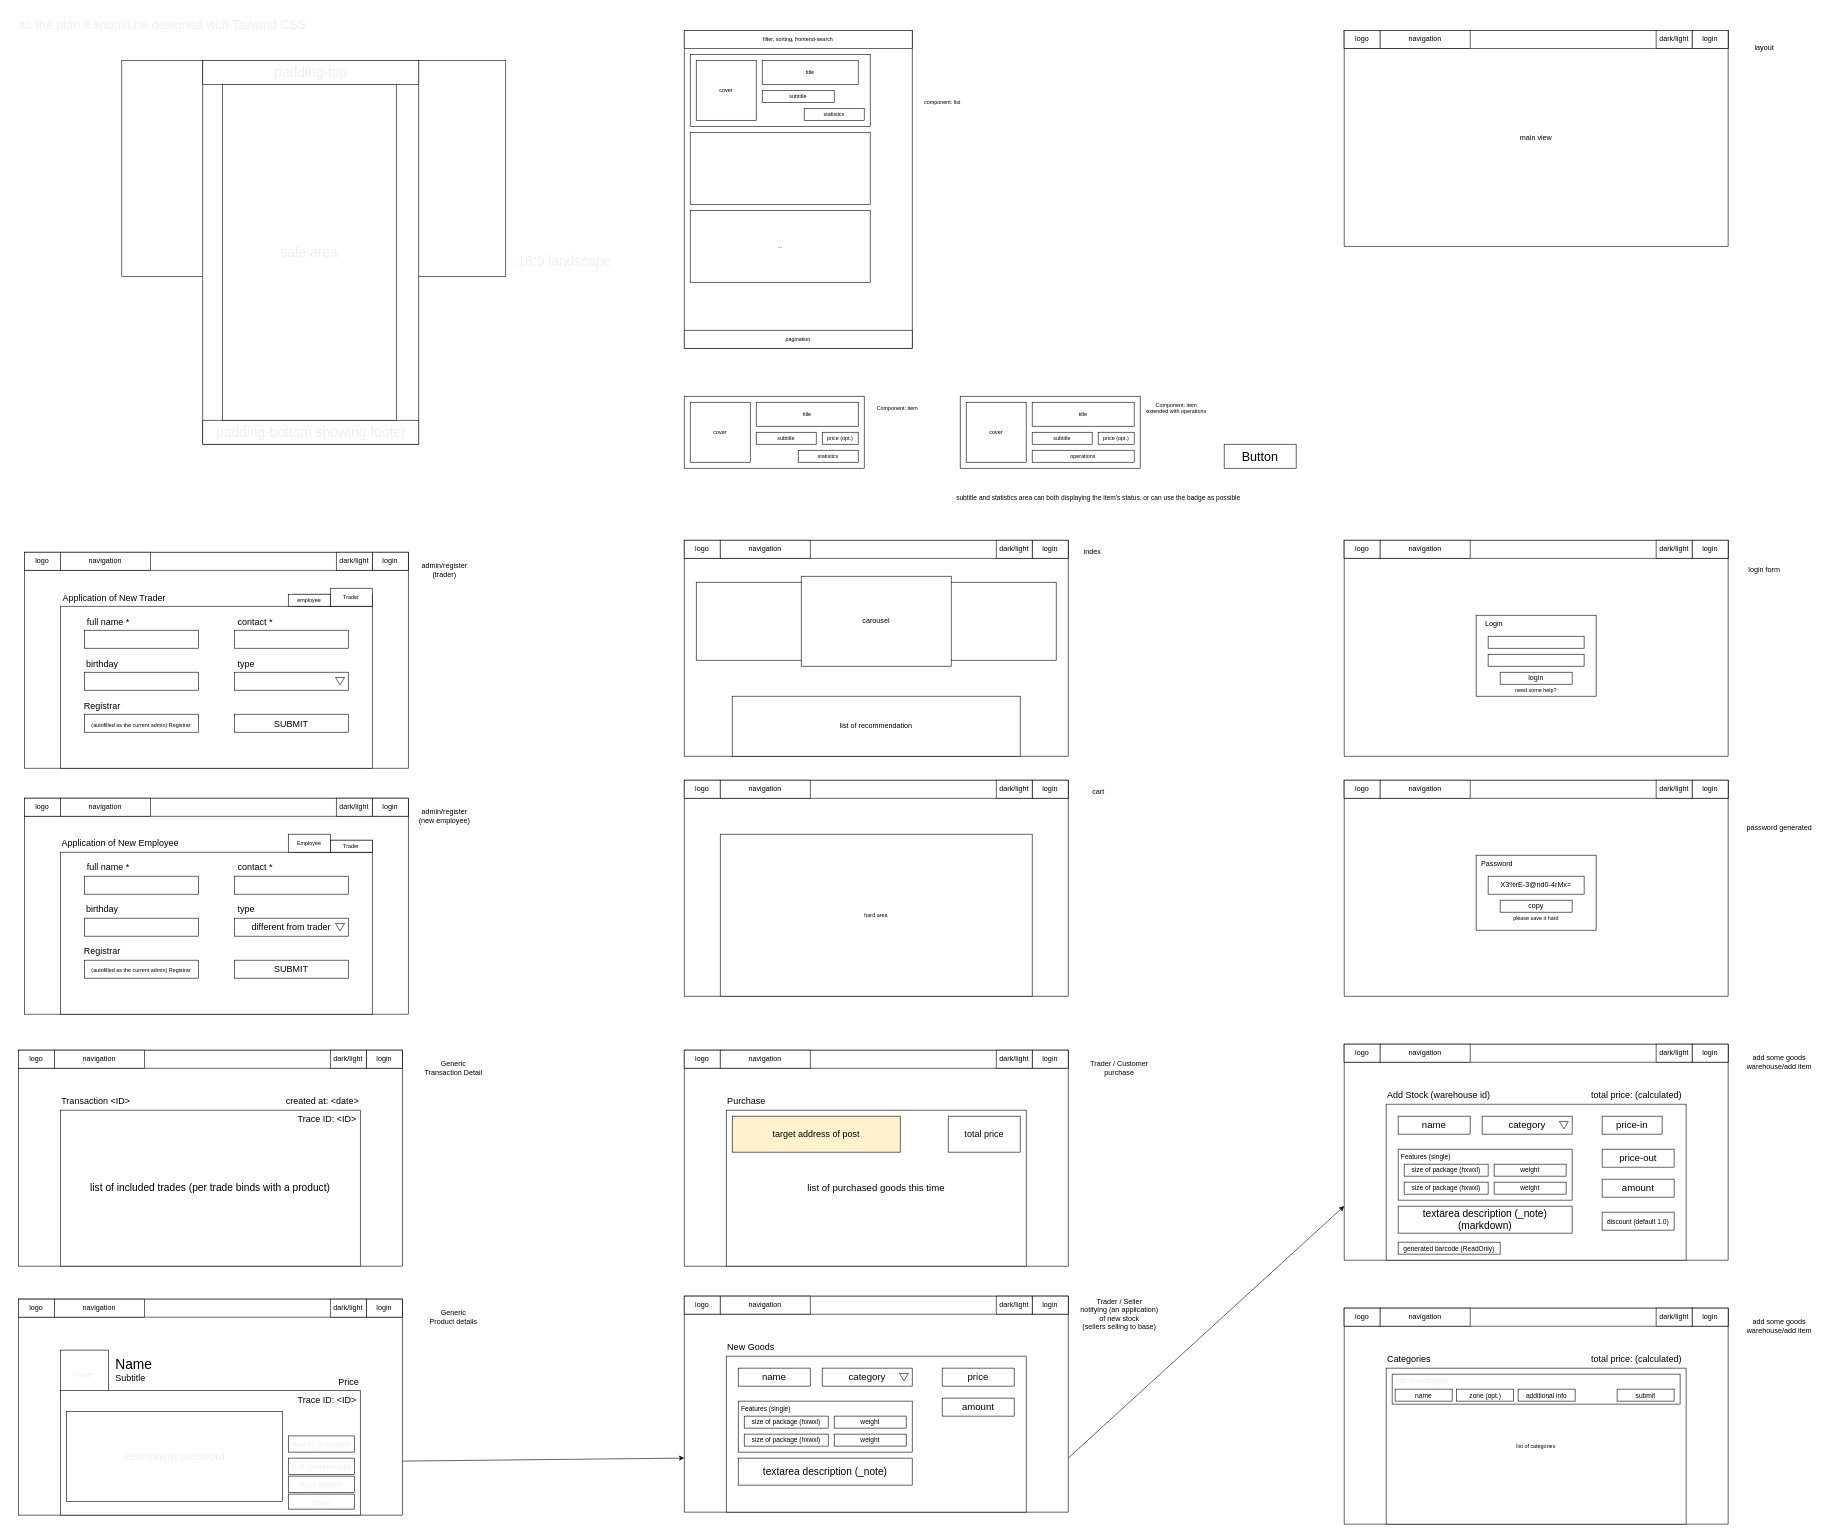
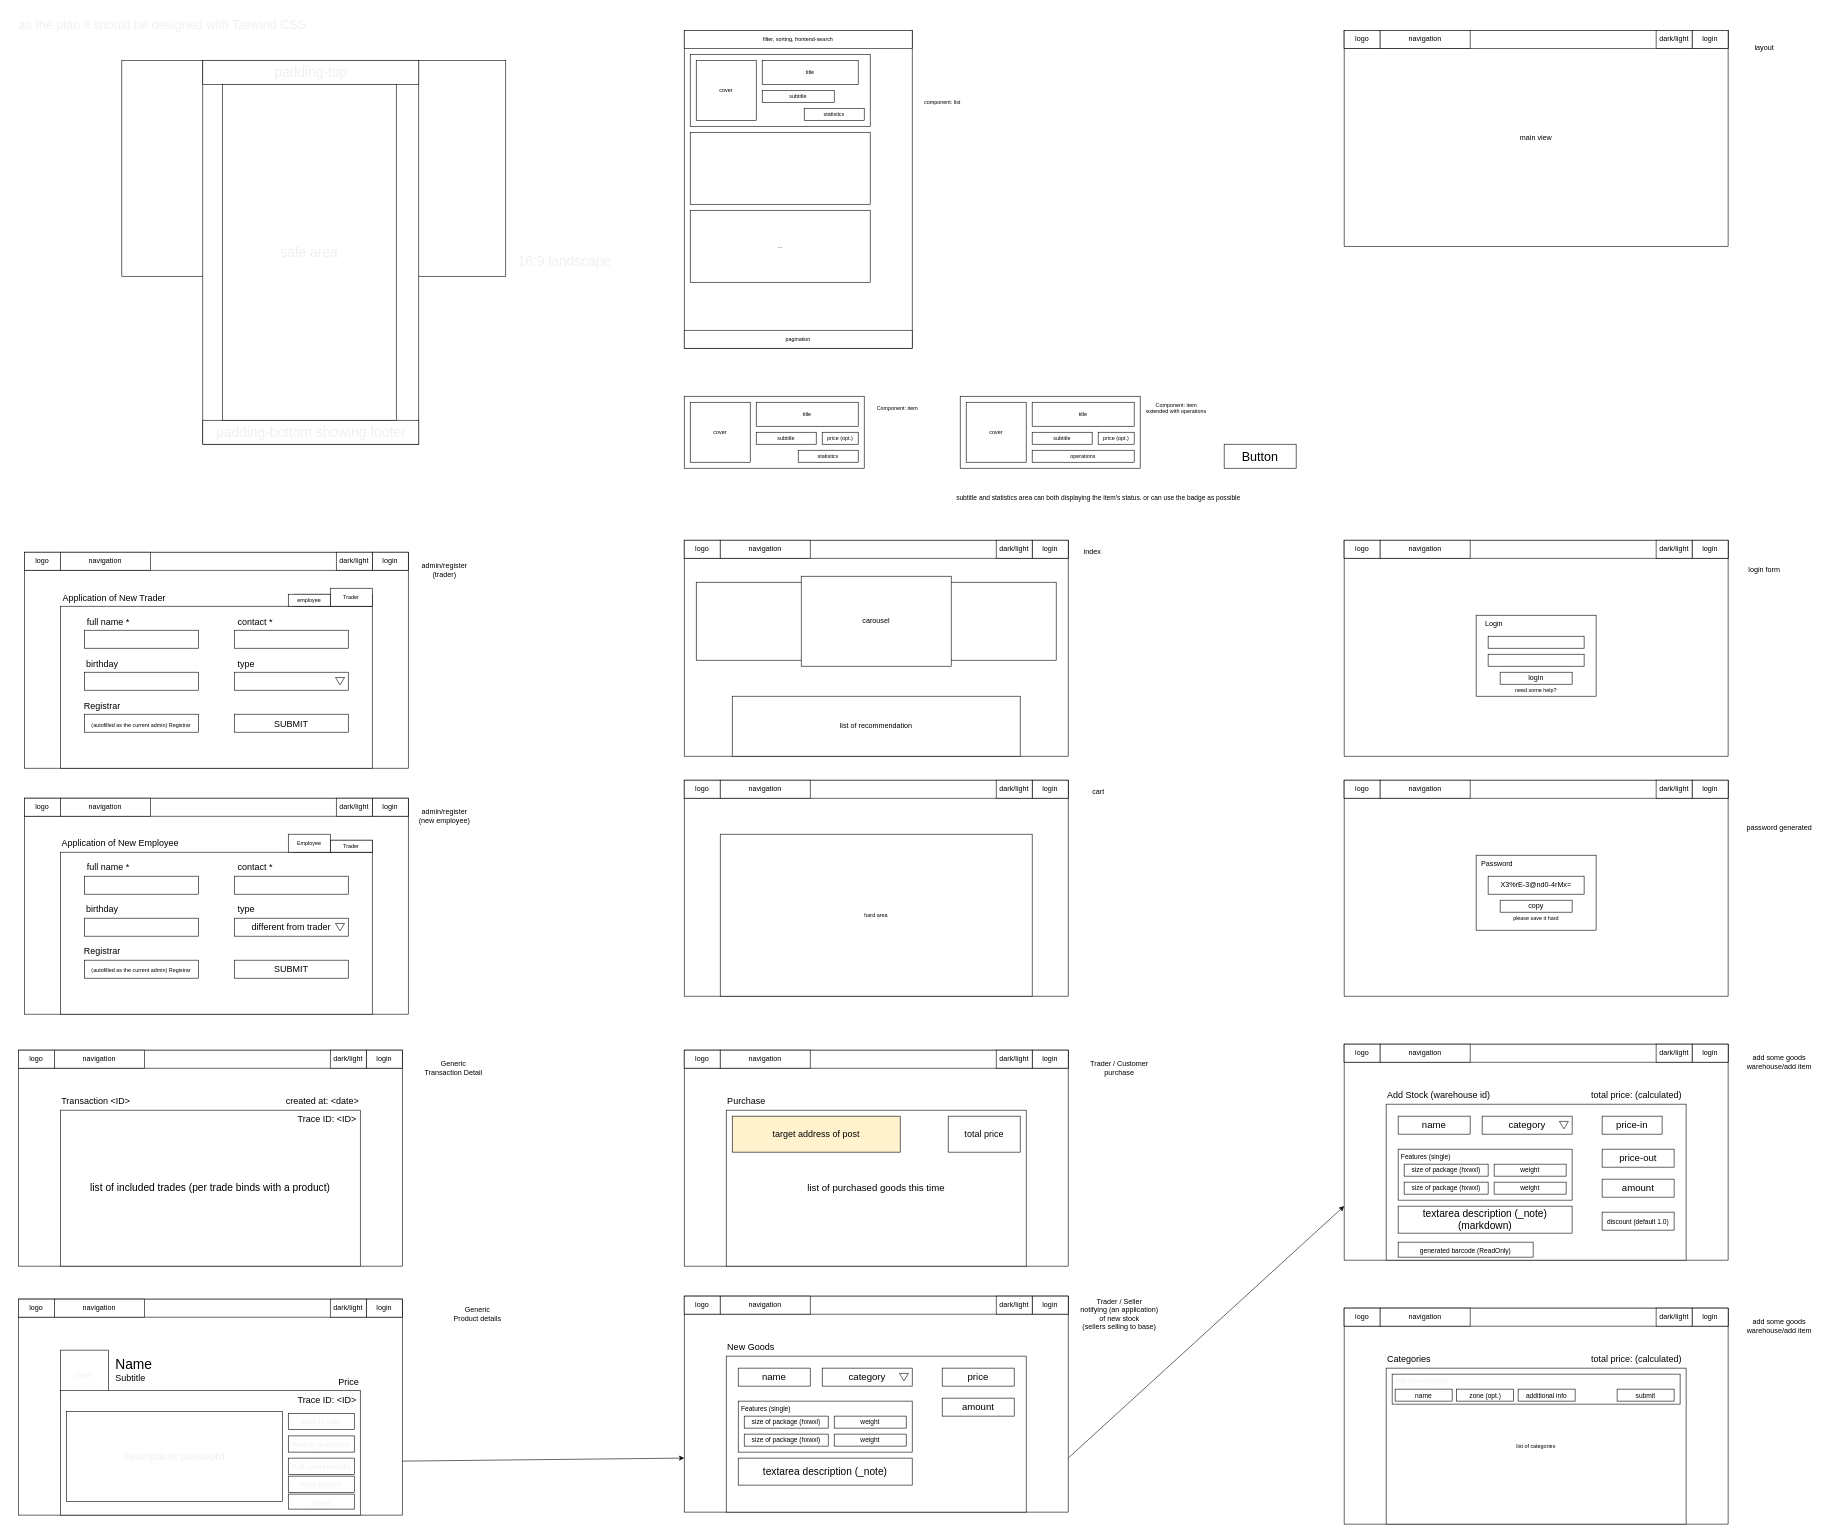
node "generated barcode (ReadOnly)": size 102x12 -> 135x15
node "Generic Product details": moved (453, 1317) -> (477, 1314)
node "Add to cart": added
